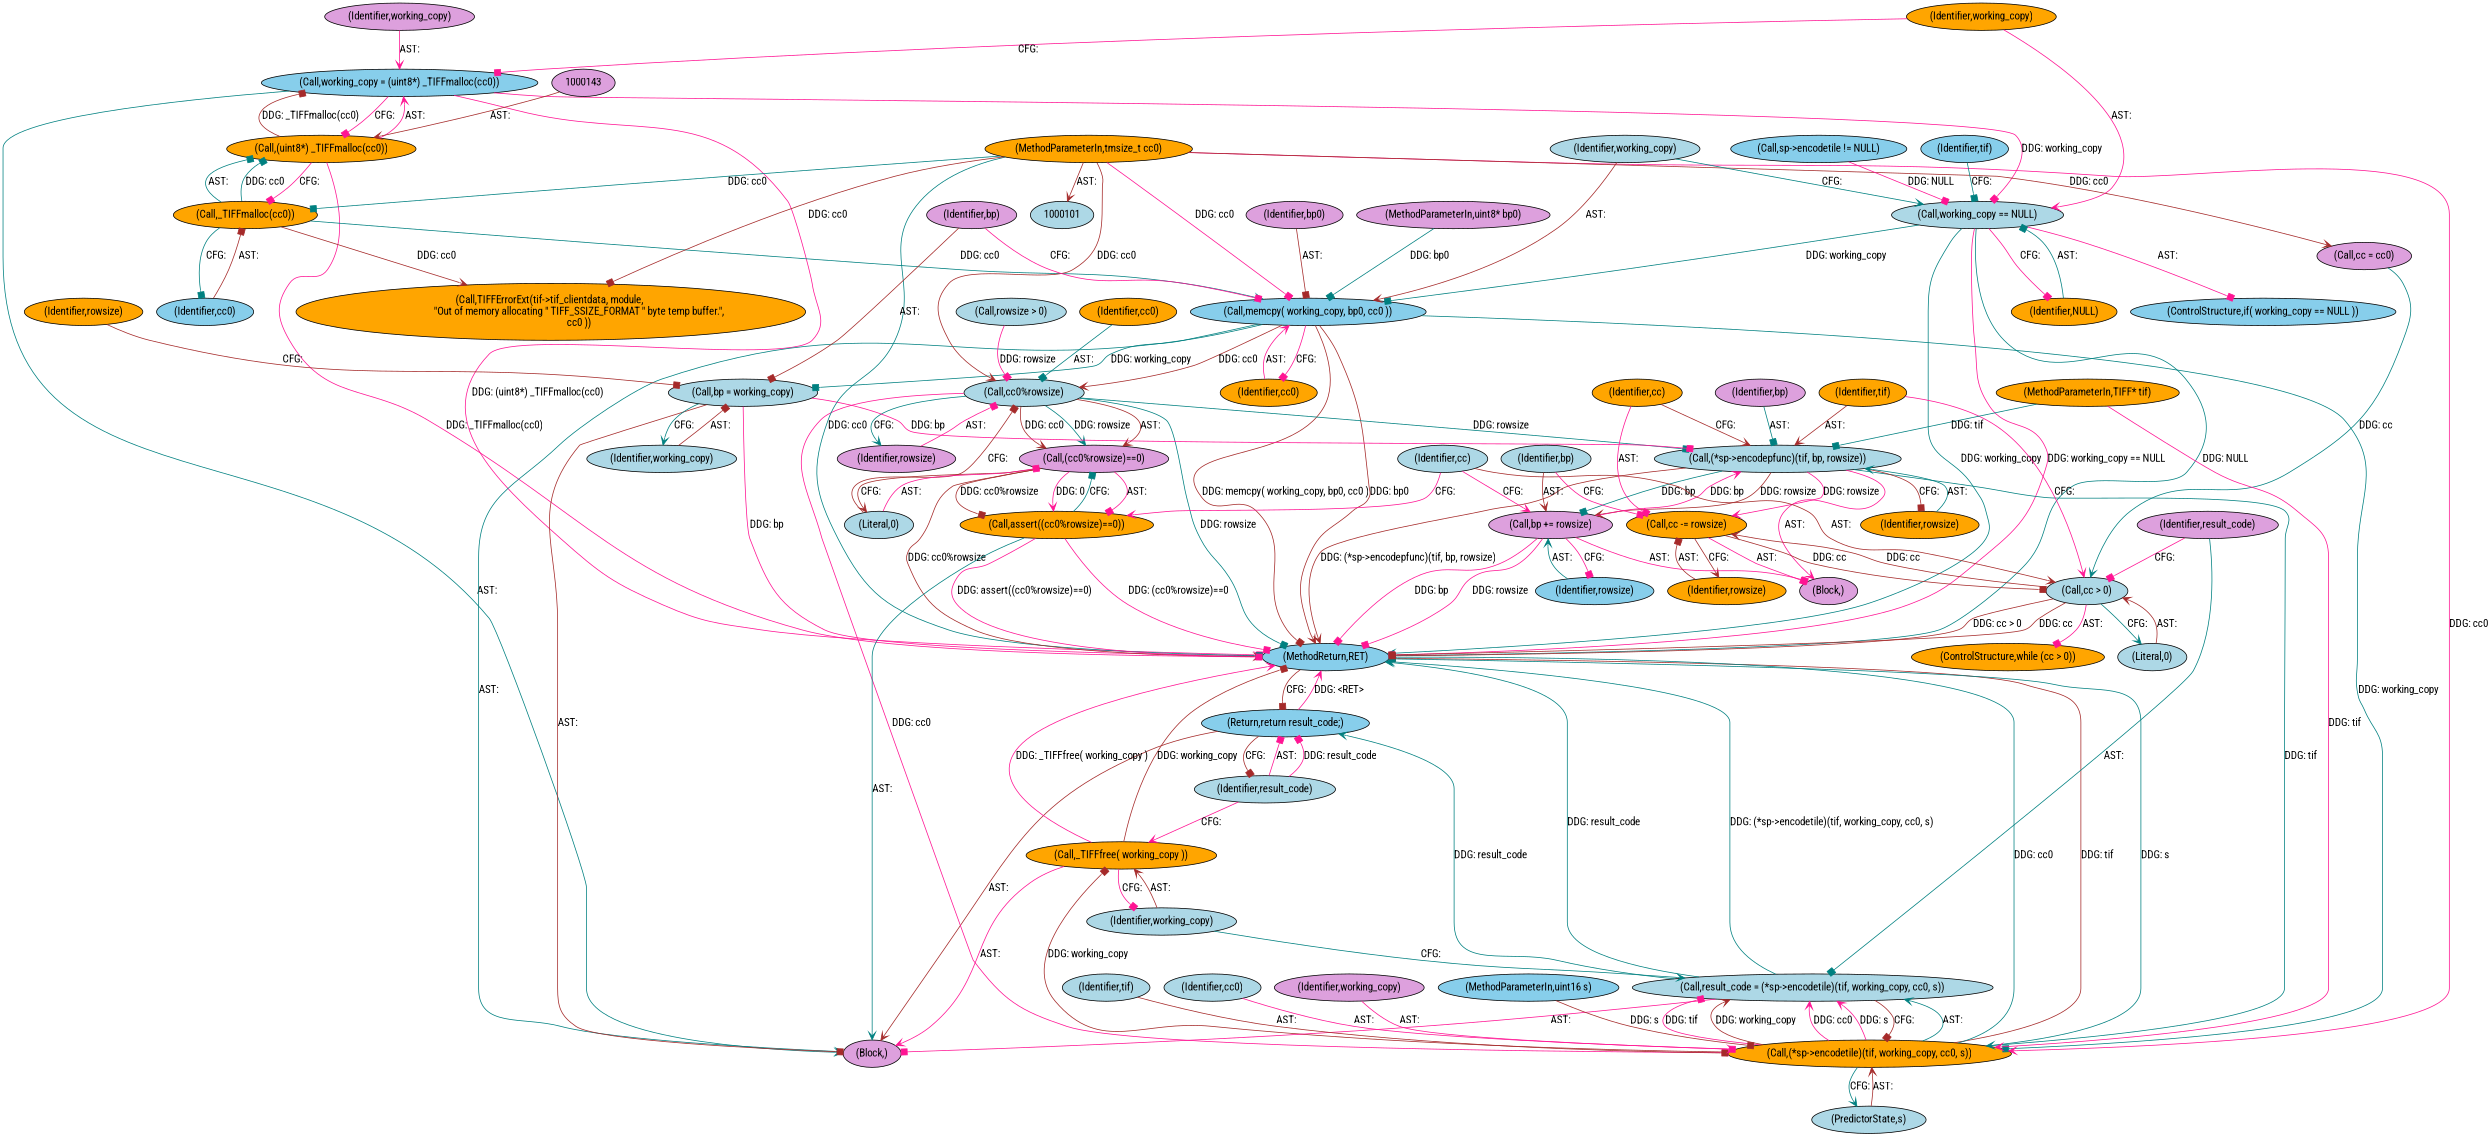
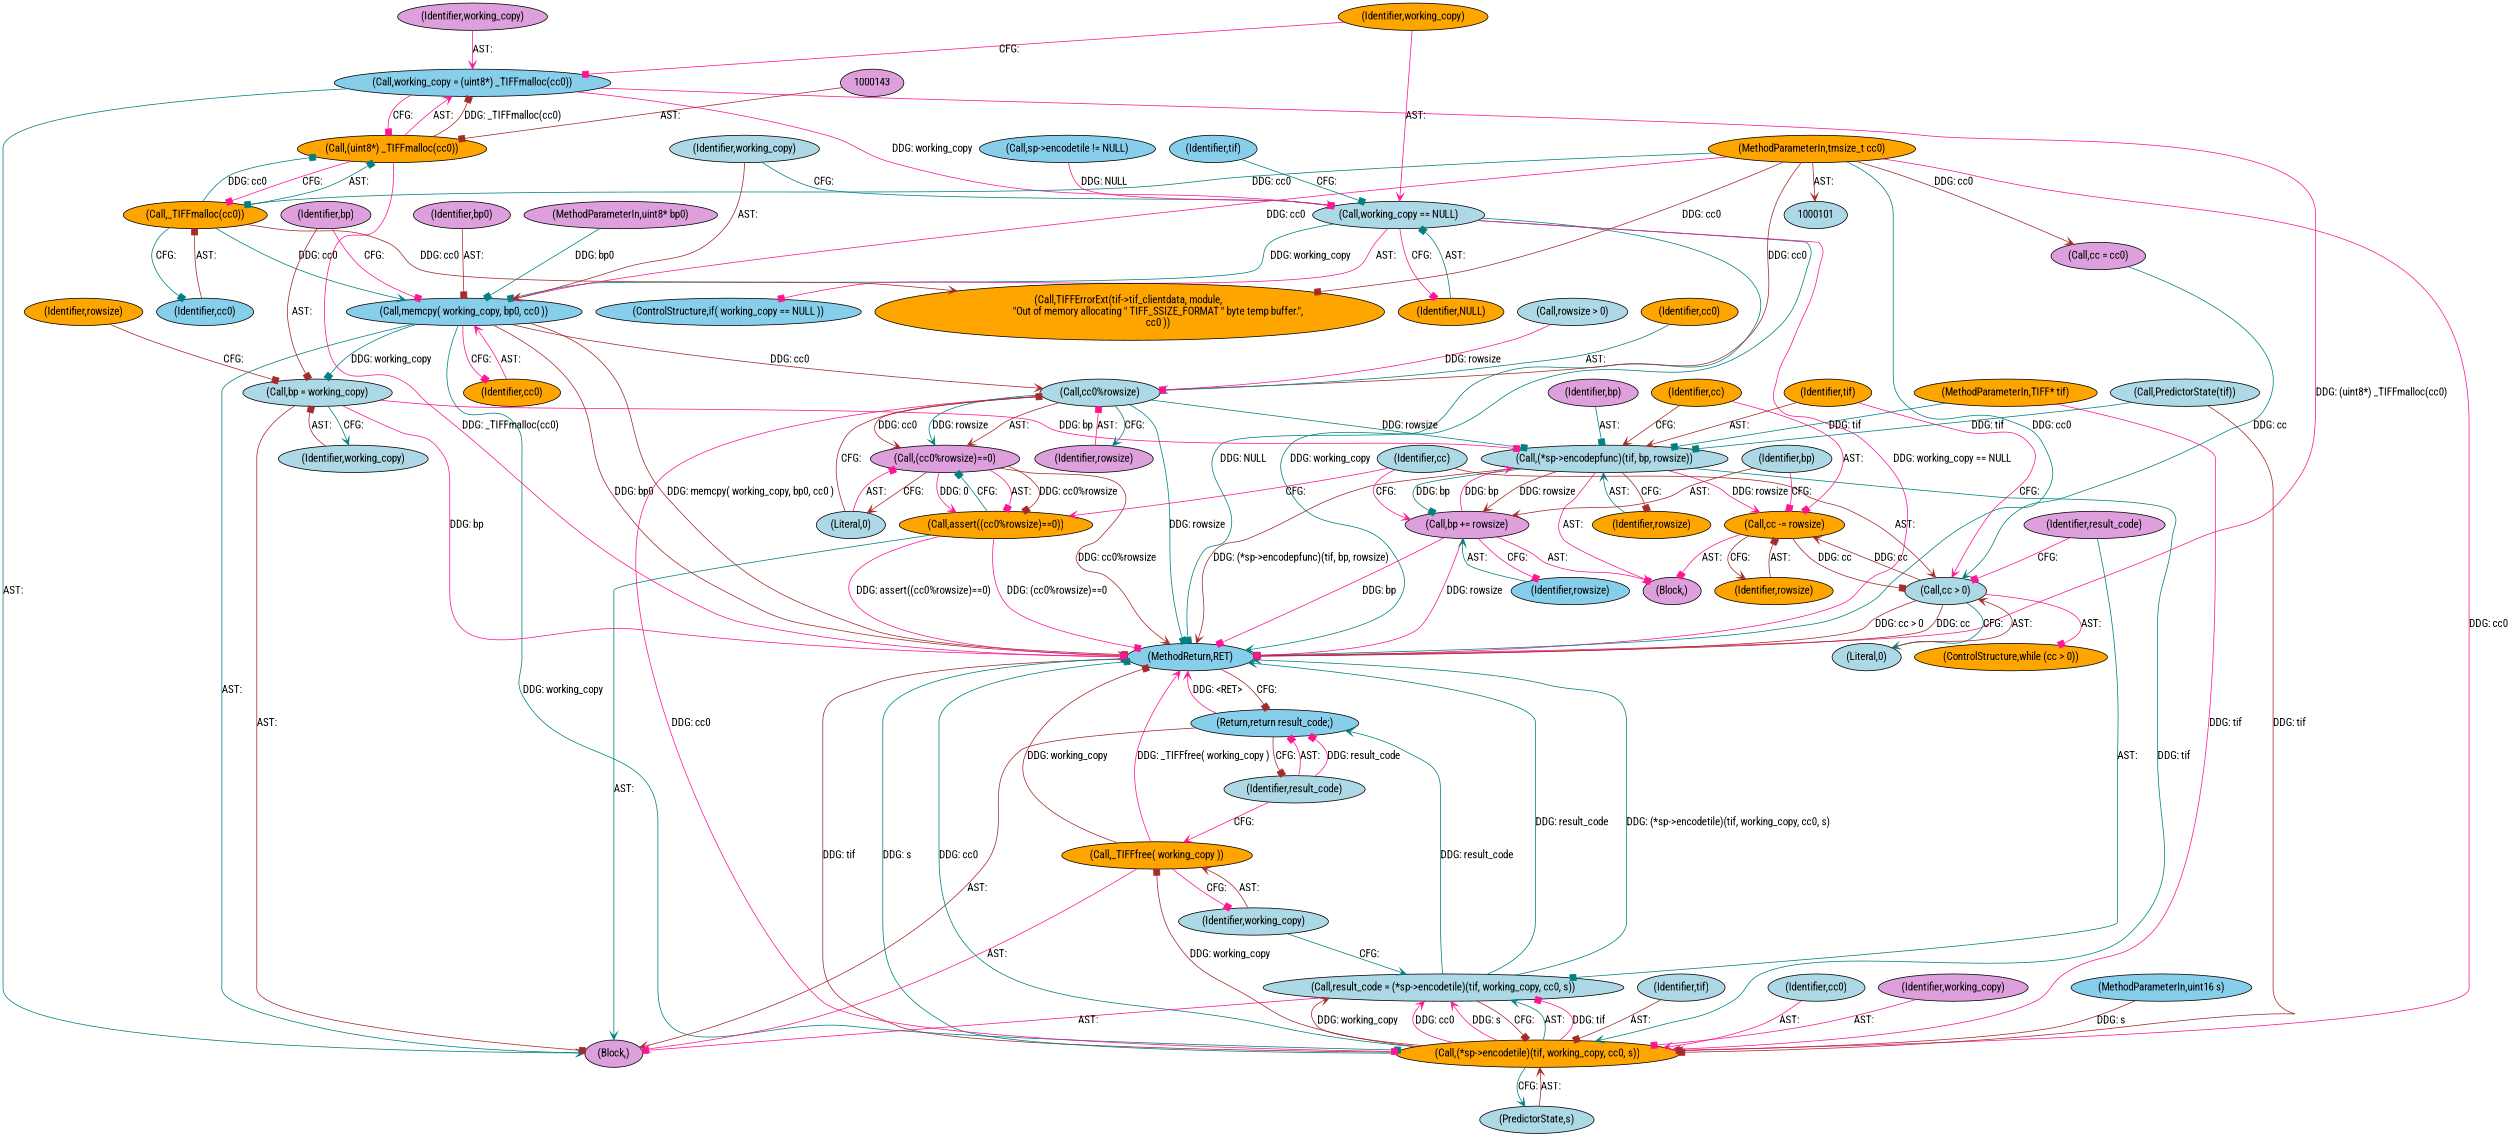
edge "1000143" -> "(Call,(uint8*) _TIFFmalloc(cc0))": arrowhead vee -> box
edge "(MethodParameterIn,tmsize_t cc0)" -> "(Call,memcpy( working_copy, bp0, cc0 ))": arrowhead box -> vee
node "(Call,PredictorState(tif))": added
